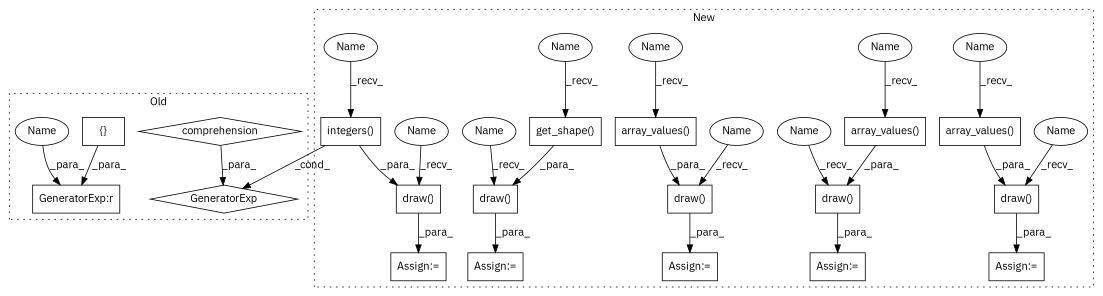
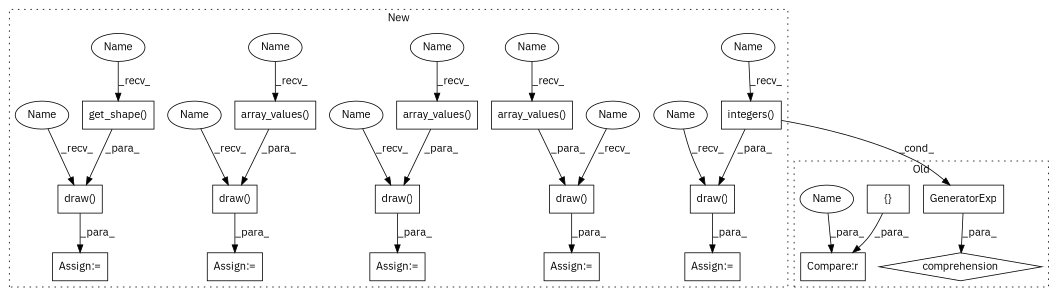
edge "comprehension" -> "GeneratorExp": reversed
node "GeneratorExp:r": label "GeneratorExp:r" -> "Compare:r"
node "GeneratorExp": shape diamond -> box
